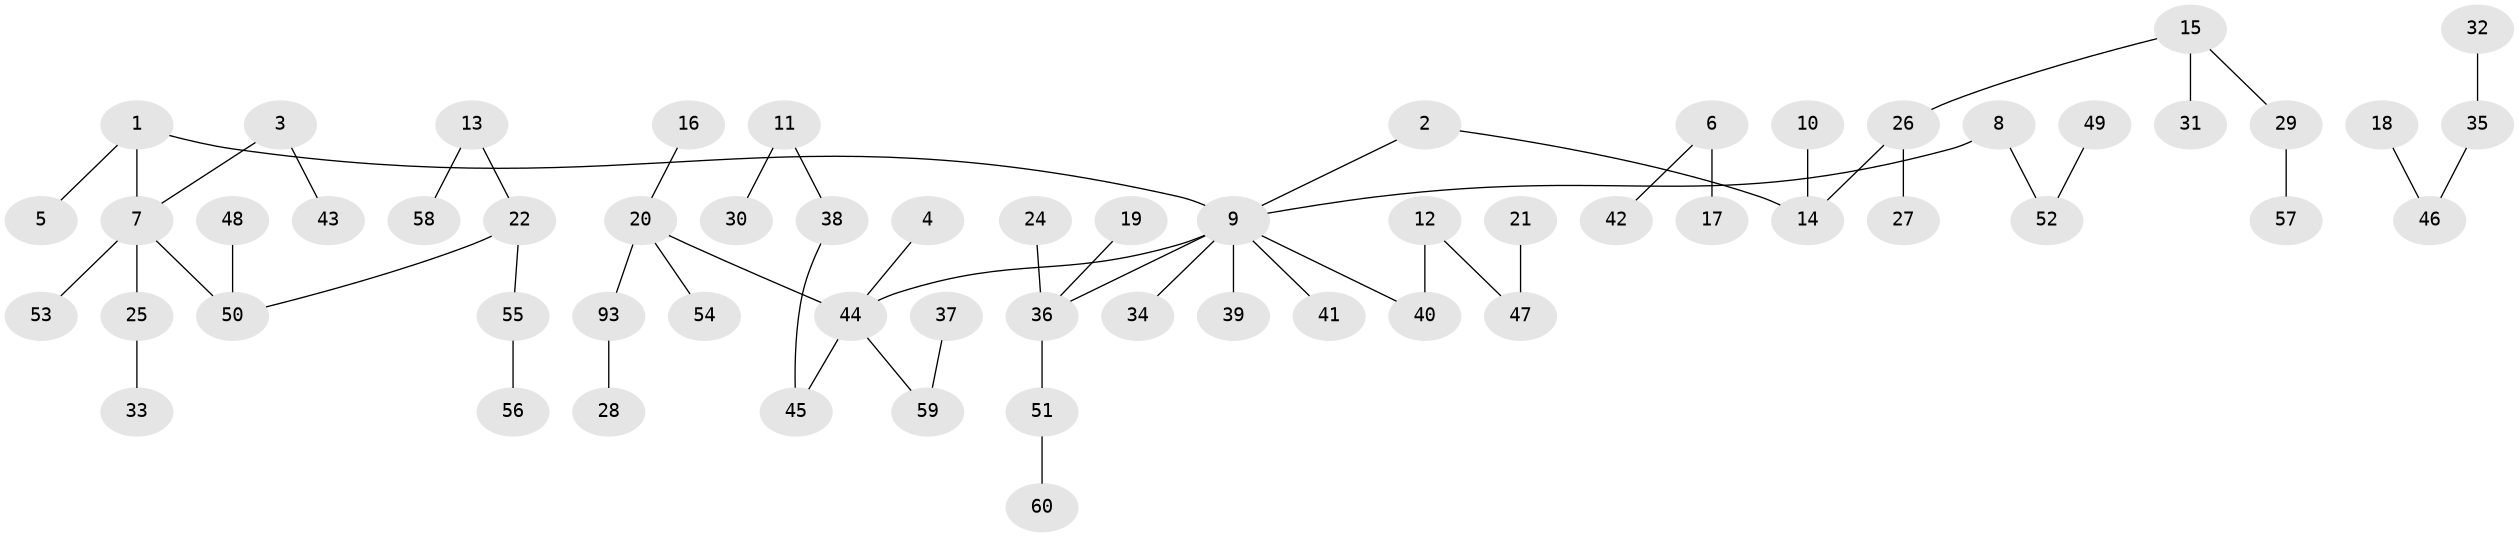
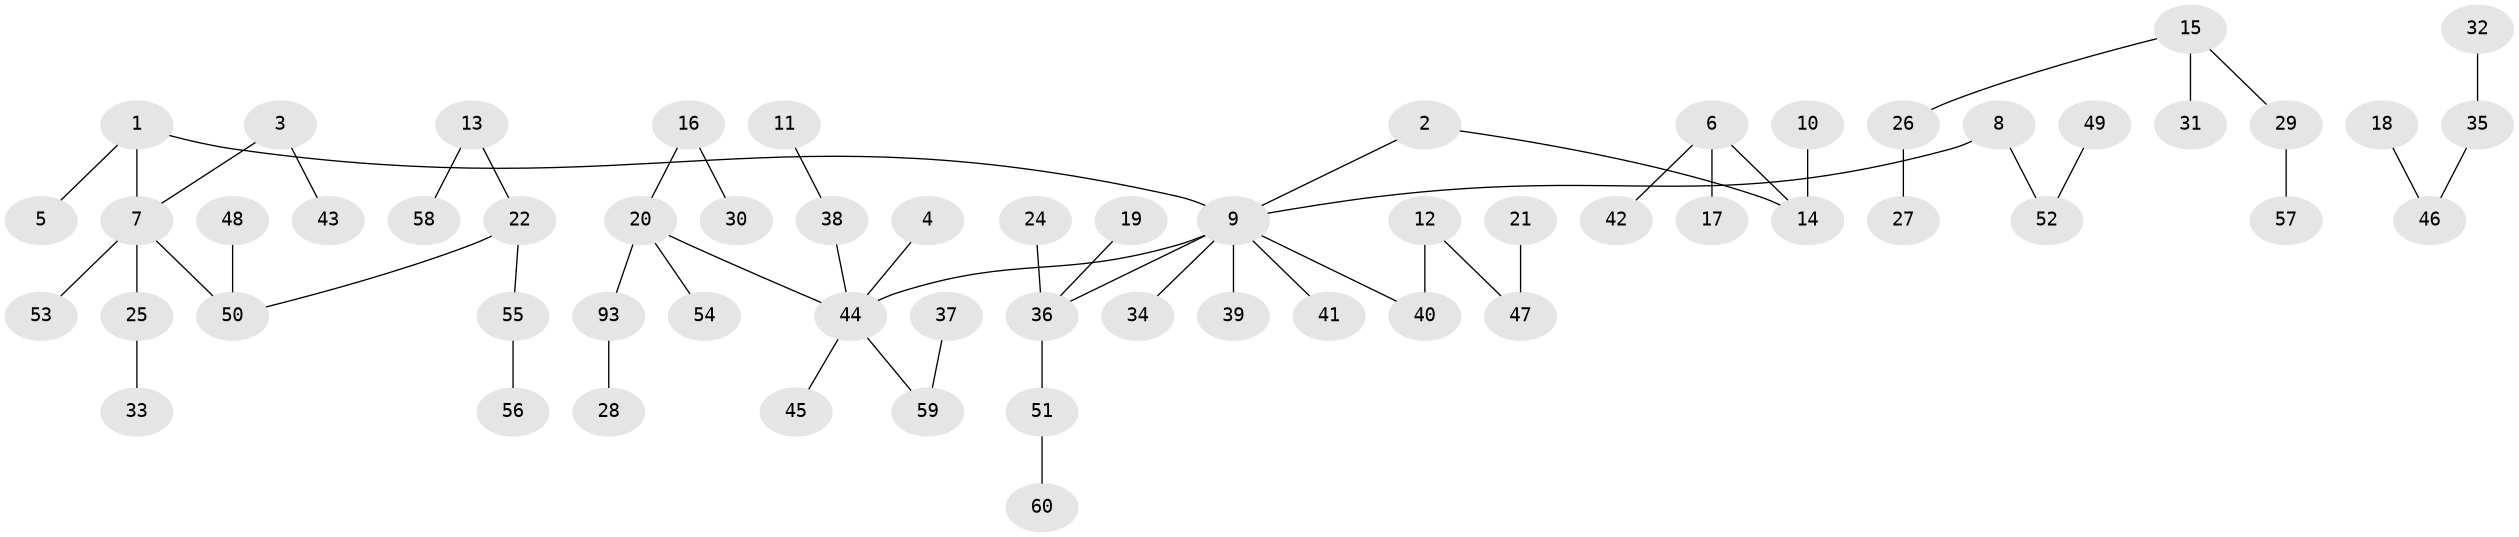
edge "11" -- "30": now "16" -- "30"
edge "26" -- "14": now "6" -- "14"
edge "38" -- "45": now "38" -- "44"
